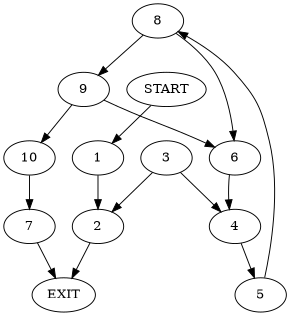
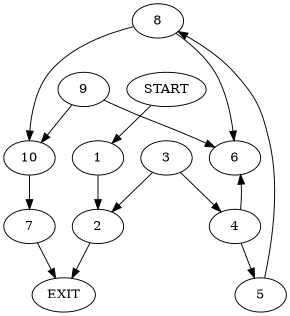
edge "8" -> "9": now "8" -> "10"
edge "6" -> "4": reversed
